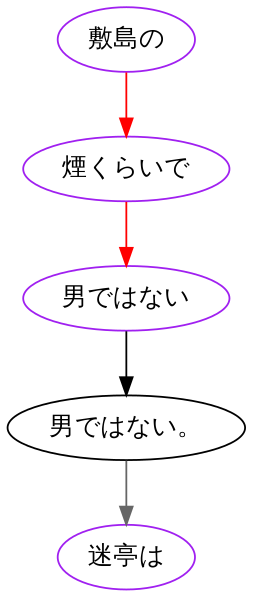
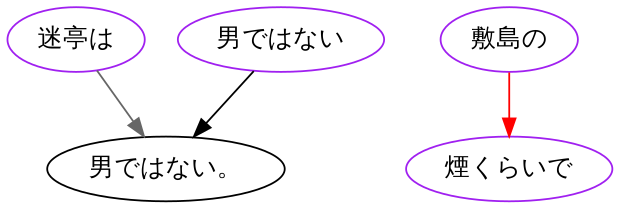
edge "煙くらいで" -> "男ではない": removed
edge "男ではない。" -> "迷亭は": reversed
